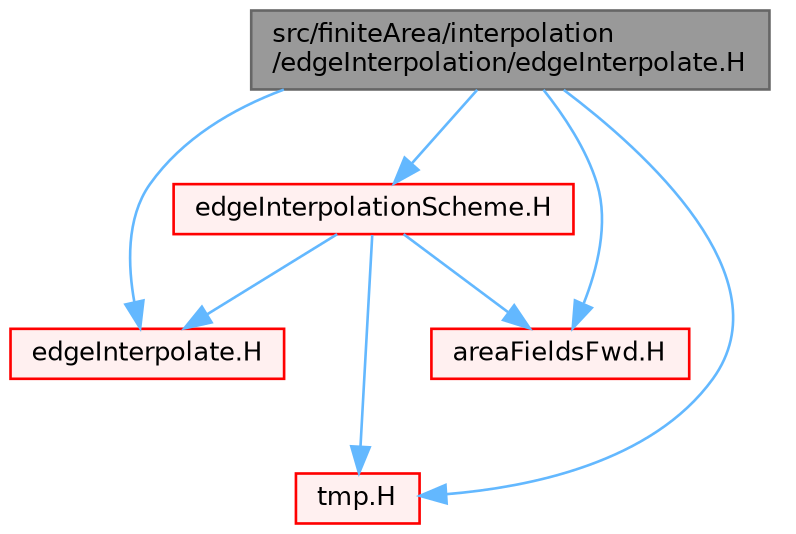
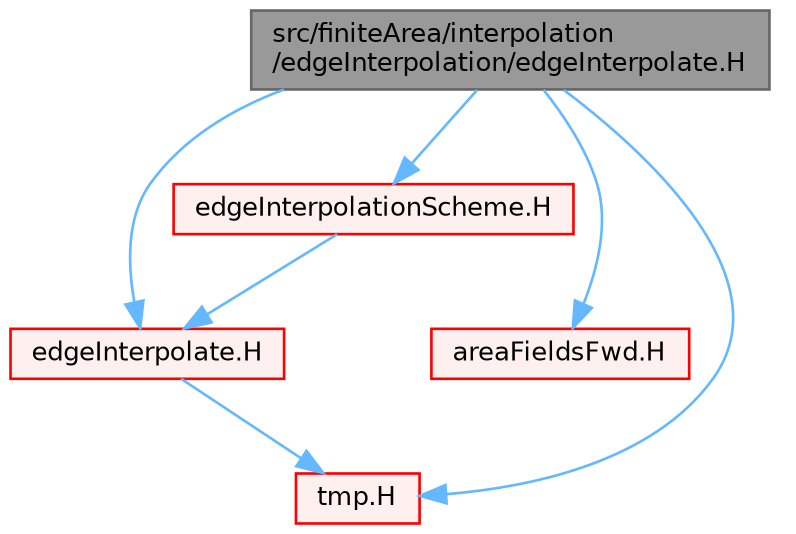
edge "edgeInterpolationScheme.H" -> "areaFieldsFwd.H": removed
edge "edgeInterpolationScheme.H" -> "tmp.H": now "edgeInterpolate.H" -> "tmp.H"
